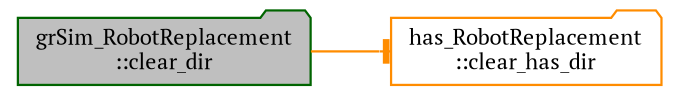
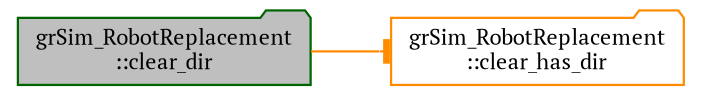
node "has_RobotReplacement ::clear_has_dir": label "has_RobotReplacement ::clear_has_dir" -> "grSim_RobotReplacement ::clear_has_dir"
